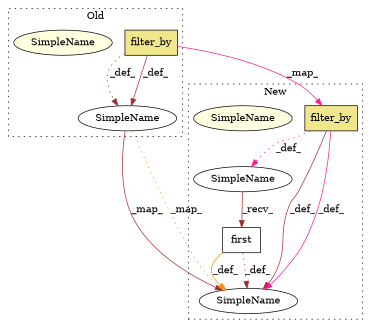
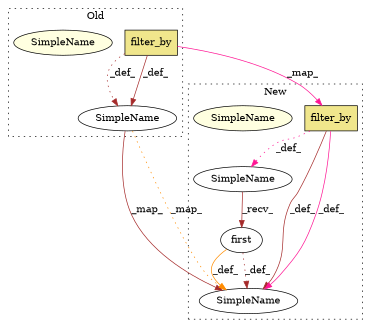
node "first": shape box -> ellipse
